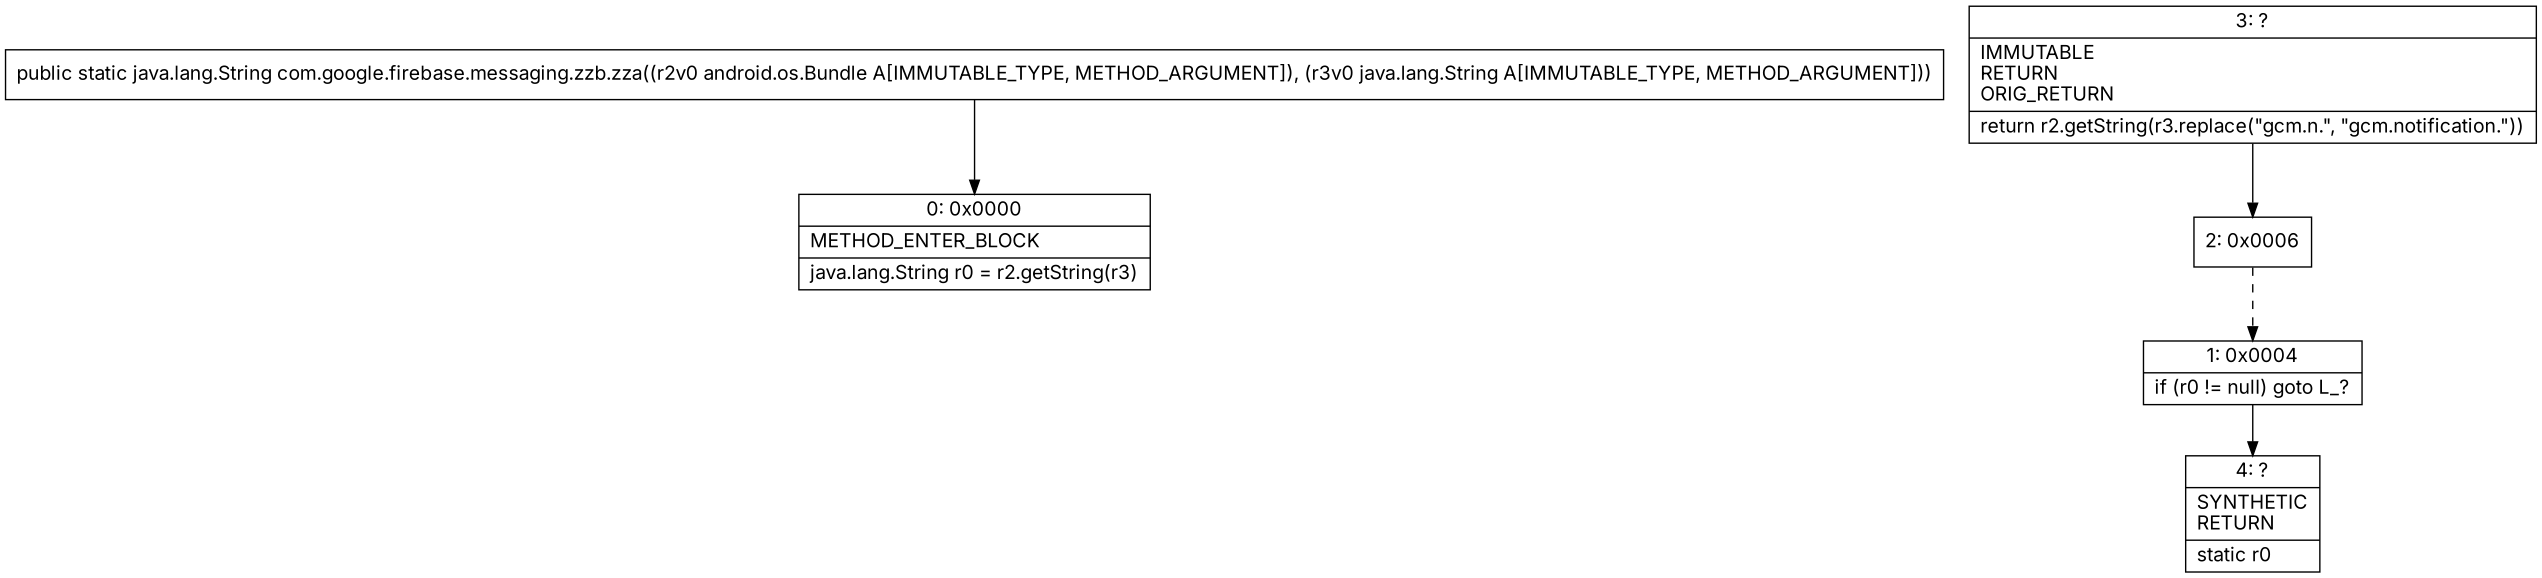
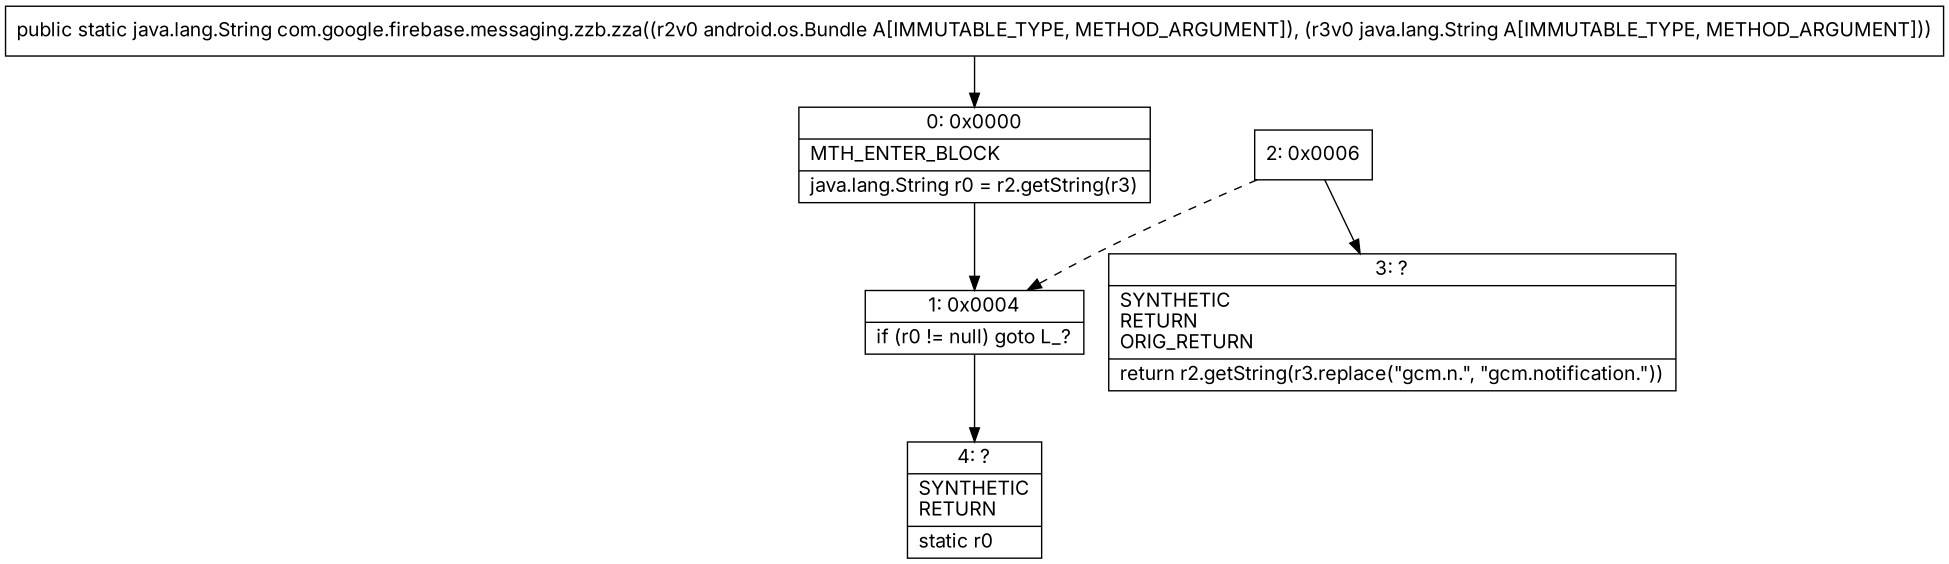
node "3: ?": text "IMMUTABLE" -> "SYNTHETIC"
edge "3: ?" -> "2: 0x0006": reversed
edge "0: 0x0000" -> "1: 0x0004": added
node "0: 0x0000": text "METHOD_ENTER_BLOCK" -> "MTH_ENTER_BLOCK"
